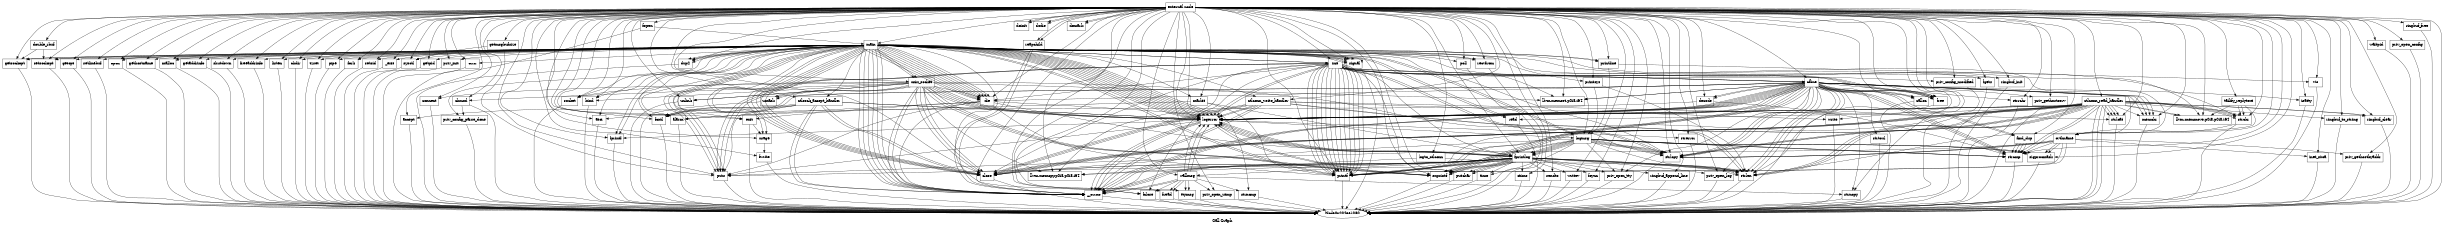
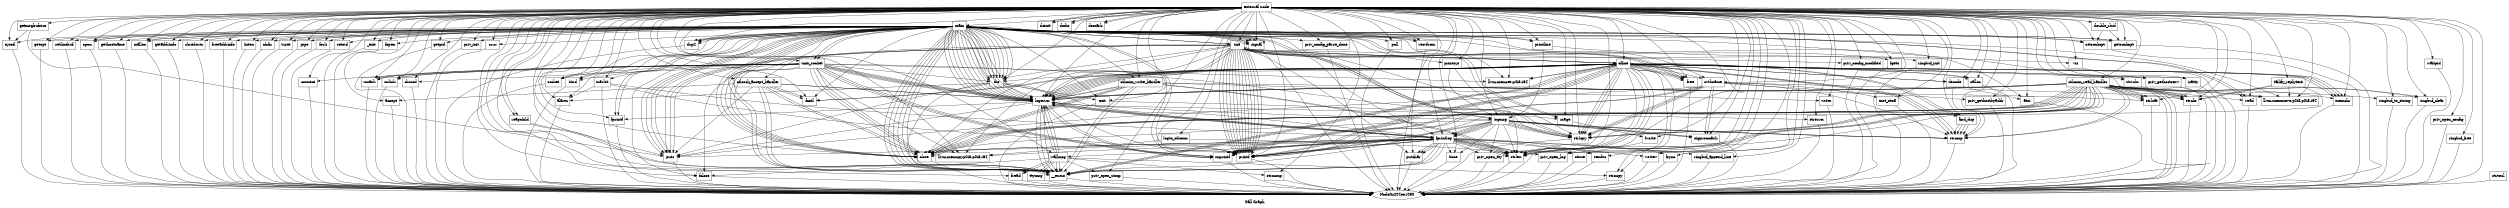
edge "external node" -> "umask": added
edge "external node" -> "read": added
edge "external node" -> "time": added
edge "fopen" -> "main": reversed
edge "cfline" -> "strtoul": removed
edge "chmod" -> "priv_config_parse_done": now "external node" -> "priv_config_parse_done"
edge "strchr" -> "cvthname": reversed
edge "fcntl" -> "Node0x204ee1080": now "markit" -> "Node0x204ee1080"
